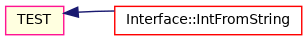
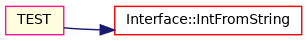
edge "Interface::IntFromString" -> "TEST": reversed
